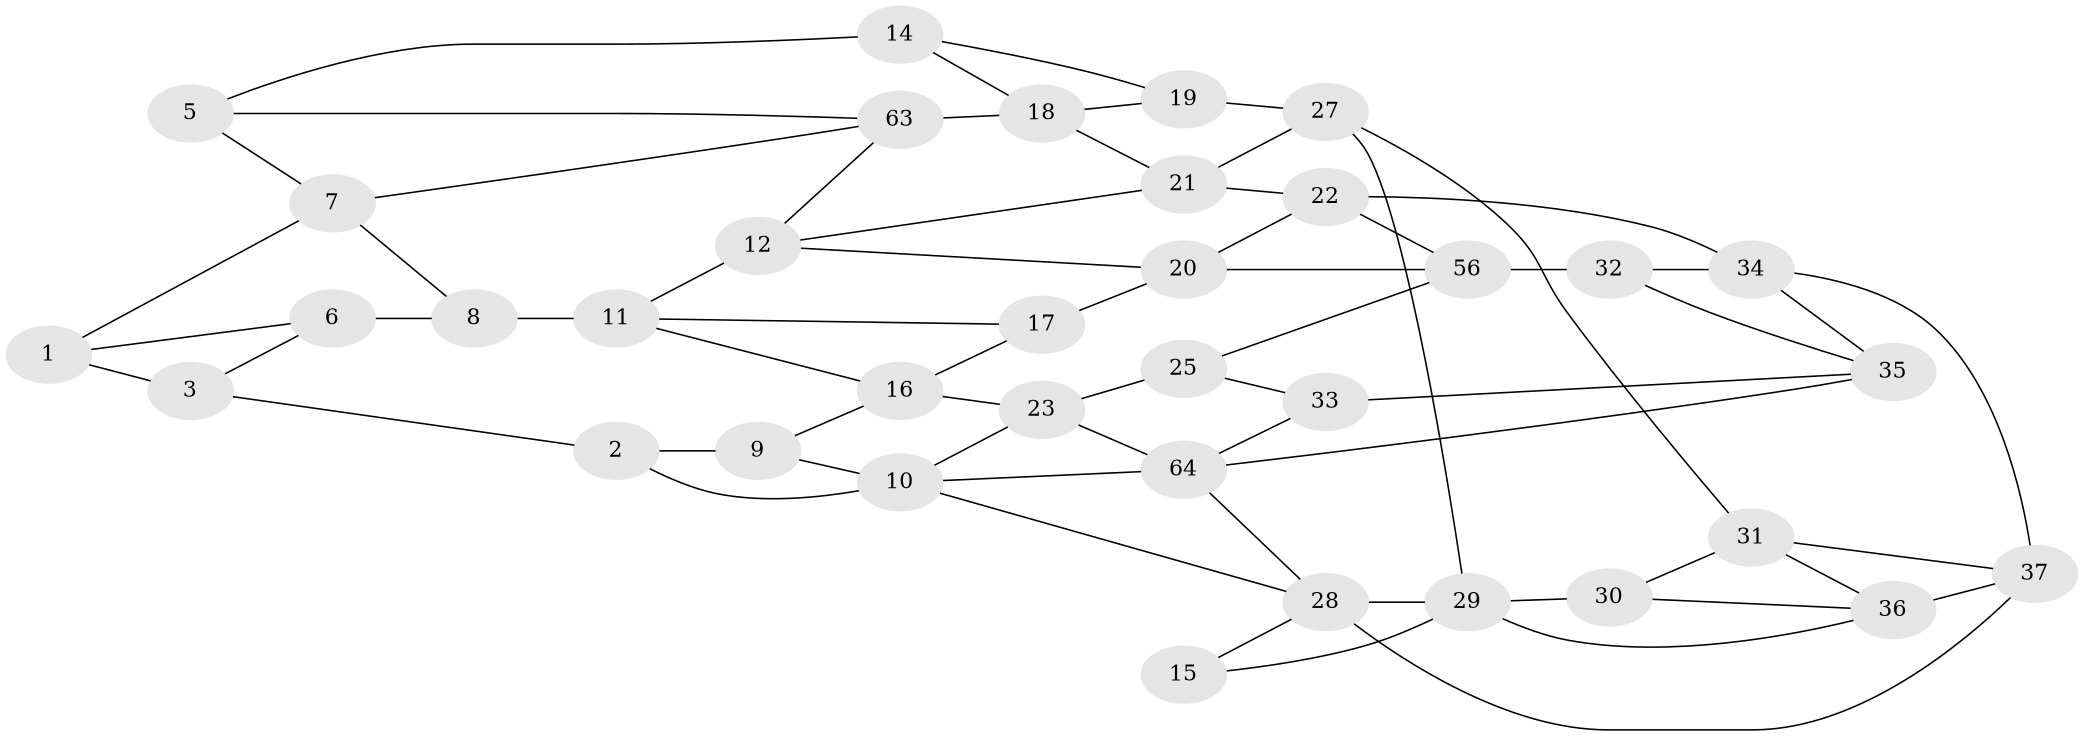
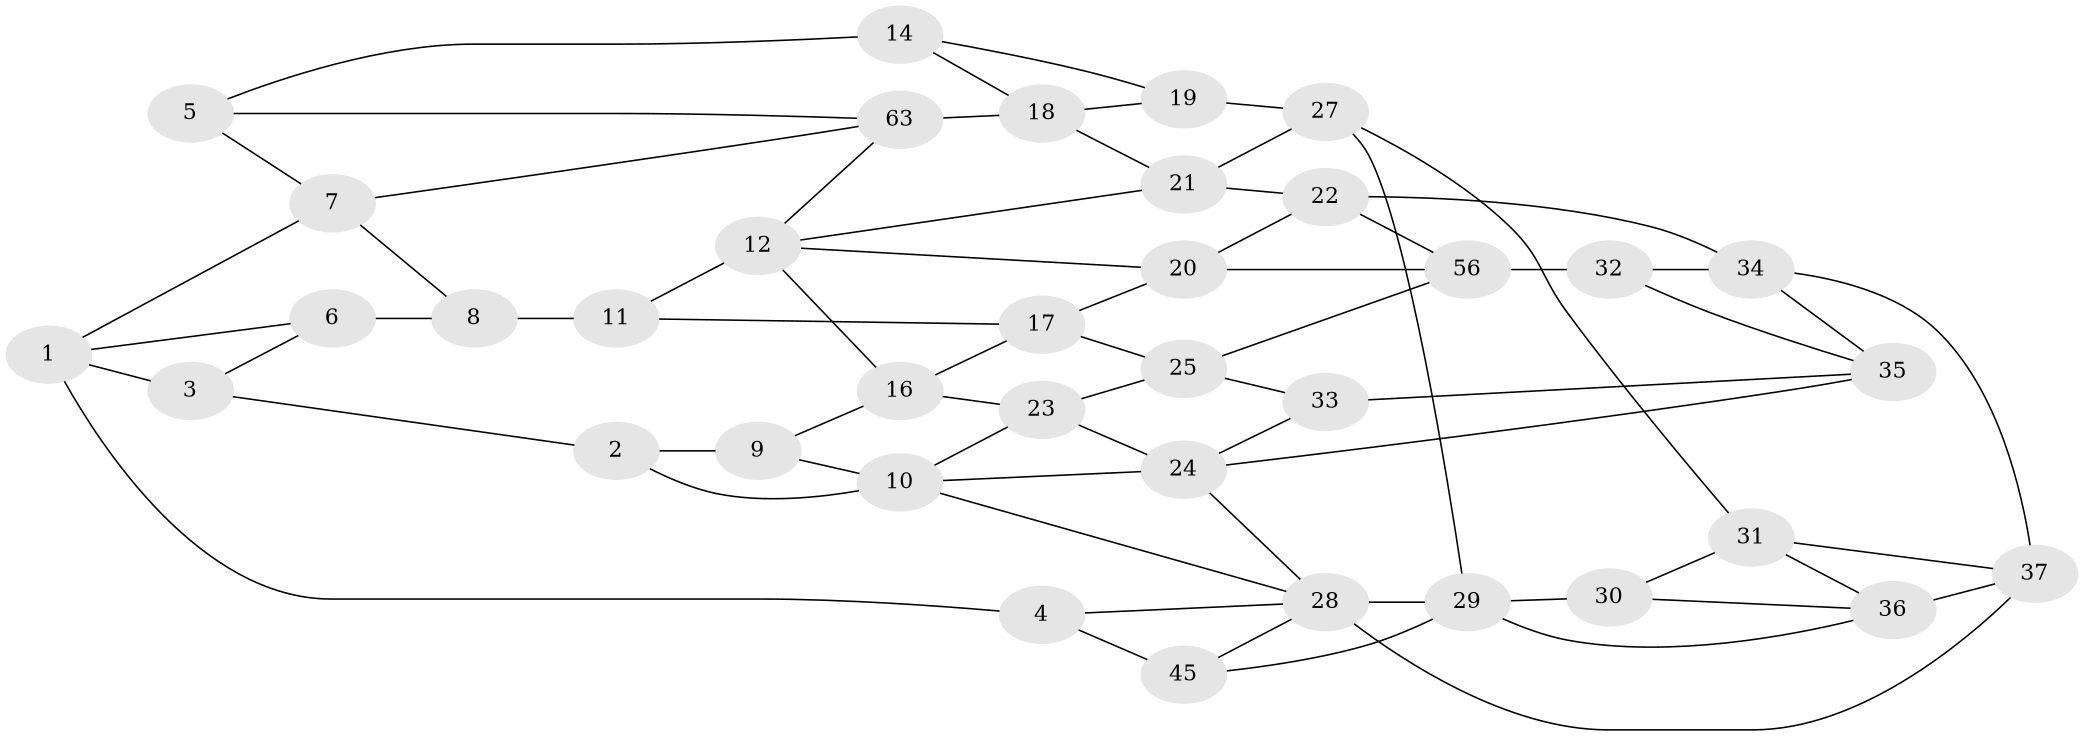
edge "17" -- "25": added
edge "11" -- "16": now "12" -- "16"
node "64": label "64" -> "24"
node "4": added
node "15": label "15" -> "45"
